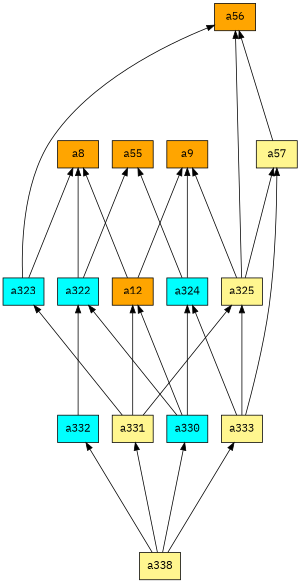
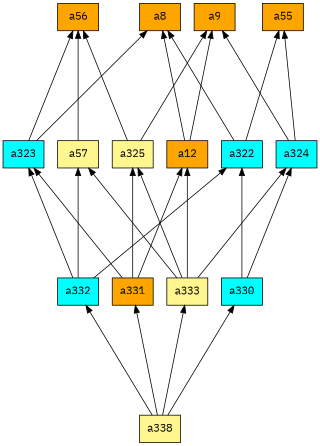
edge "a332" -> "a323": added
edge "a325" -> "a57": now "a332" -> "a57"
edge "a330" -> "a12": now "a333" -> "a12"
node "a331": fillcolor khaki1 -> orange
